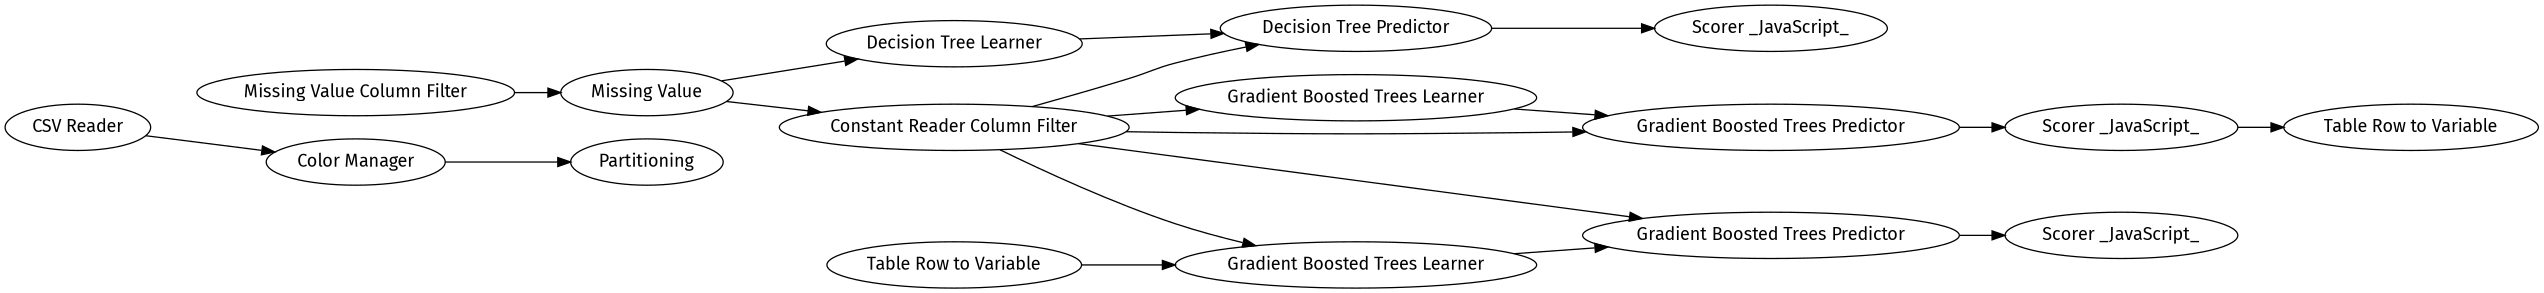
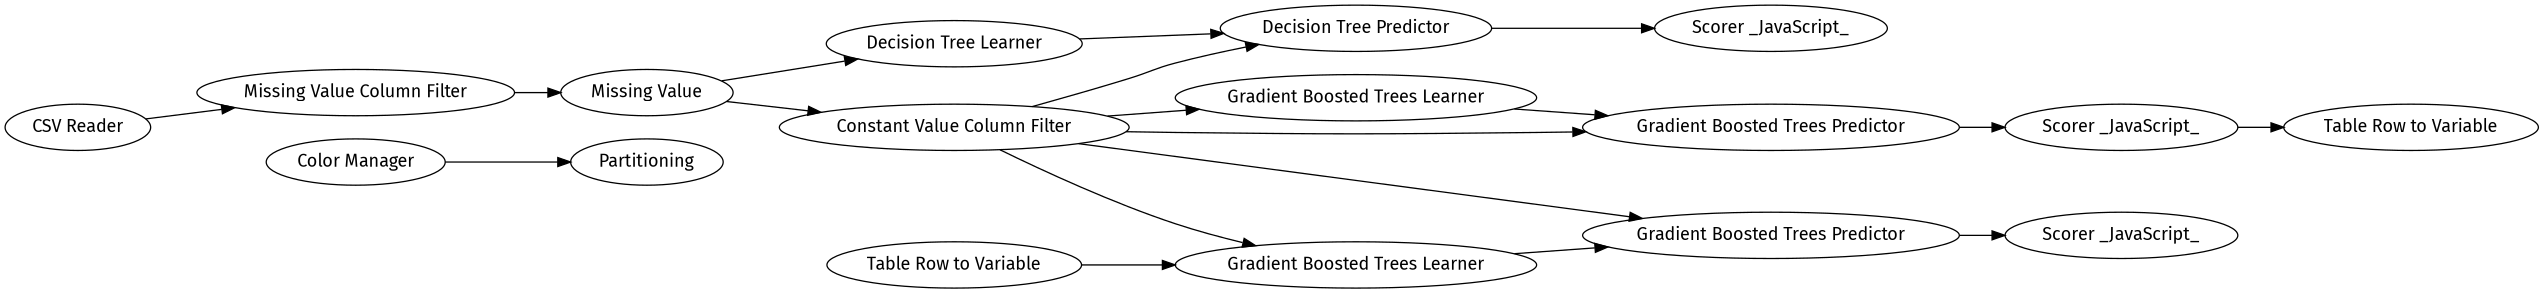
node "Constant Reader Column Filter": label "Constant Reader Column Filter" -> "Constant Value Column Filter"
edge "CSV Reader" -> "Color Manager": now "CSV Reader" -> "Missing Value Column Filter"
